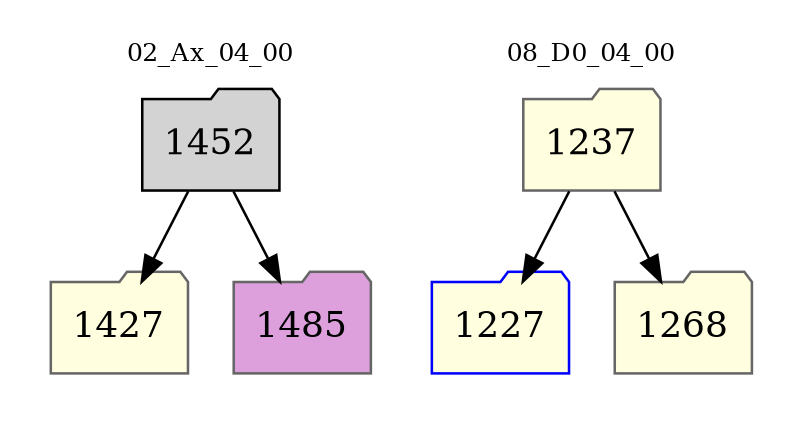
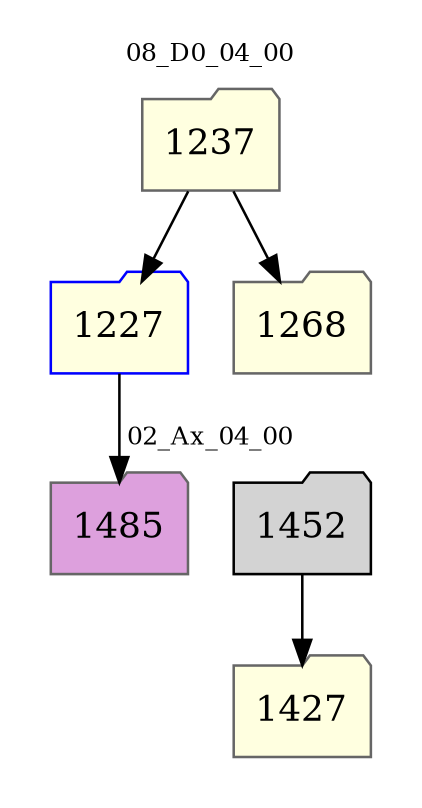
edge "1452" -> "1485": now "1227" -> "1485"
